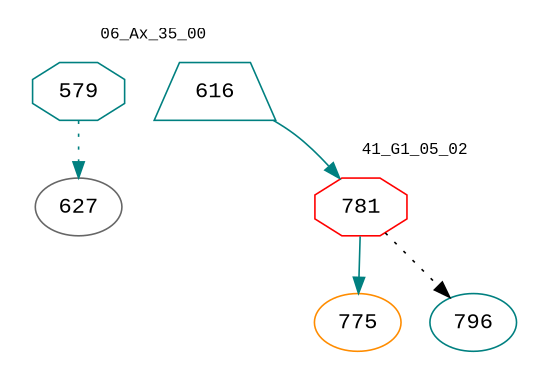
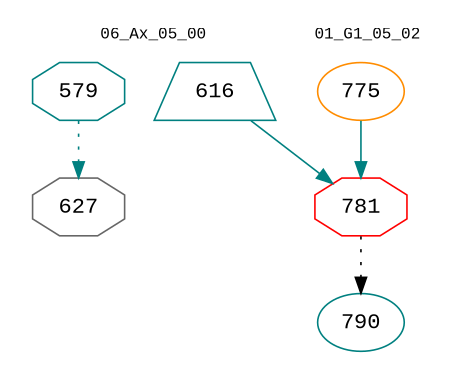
cluster "06_Ax_35_00": label "06_Ax_35_00" -> "06_Ax_05_00"
cluster "41_G1_05_02": label "41_G1_05_02" -> "01_G1_05_02"
node "627": shape ellipse -> octagon
edge "781" -> "775": reversed
node "796": label "796" -> "790"
